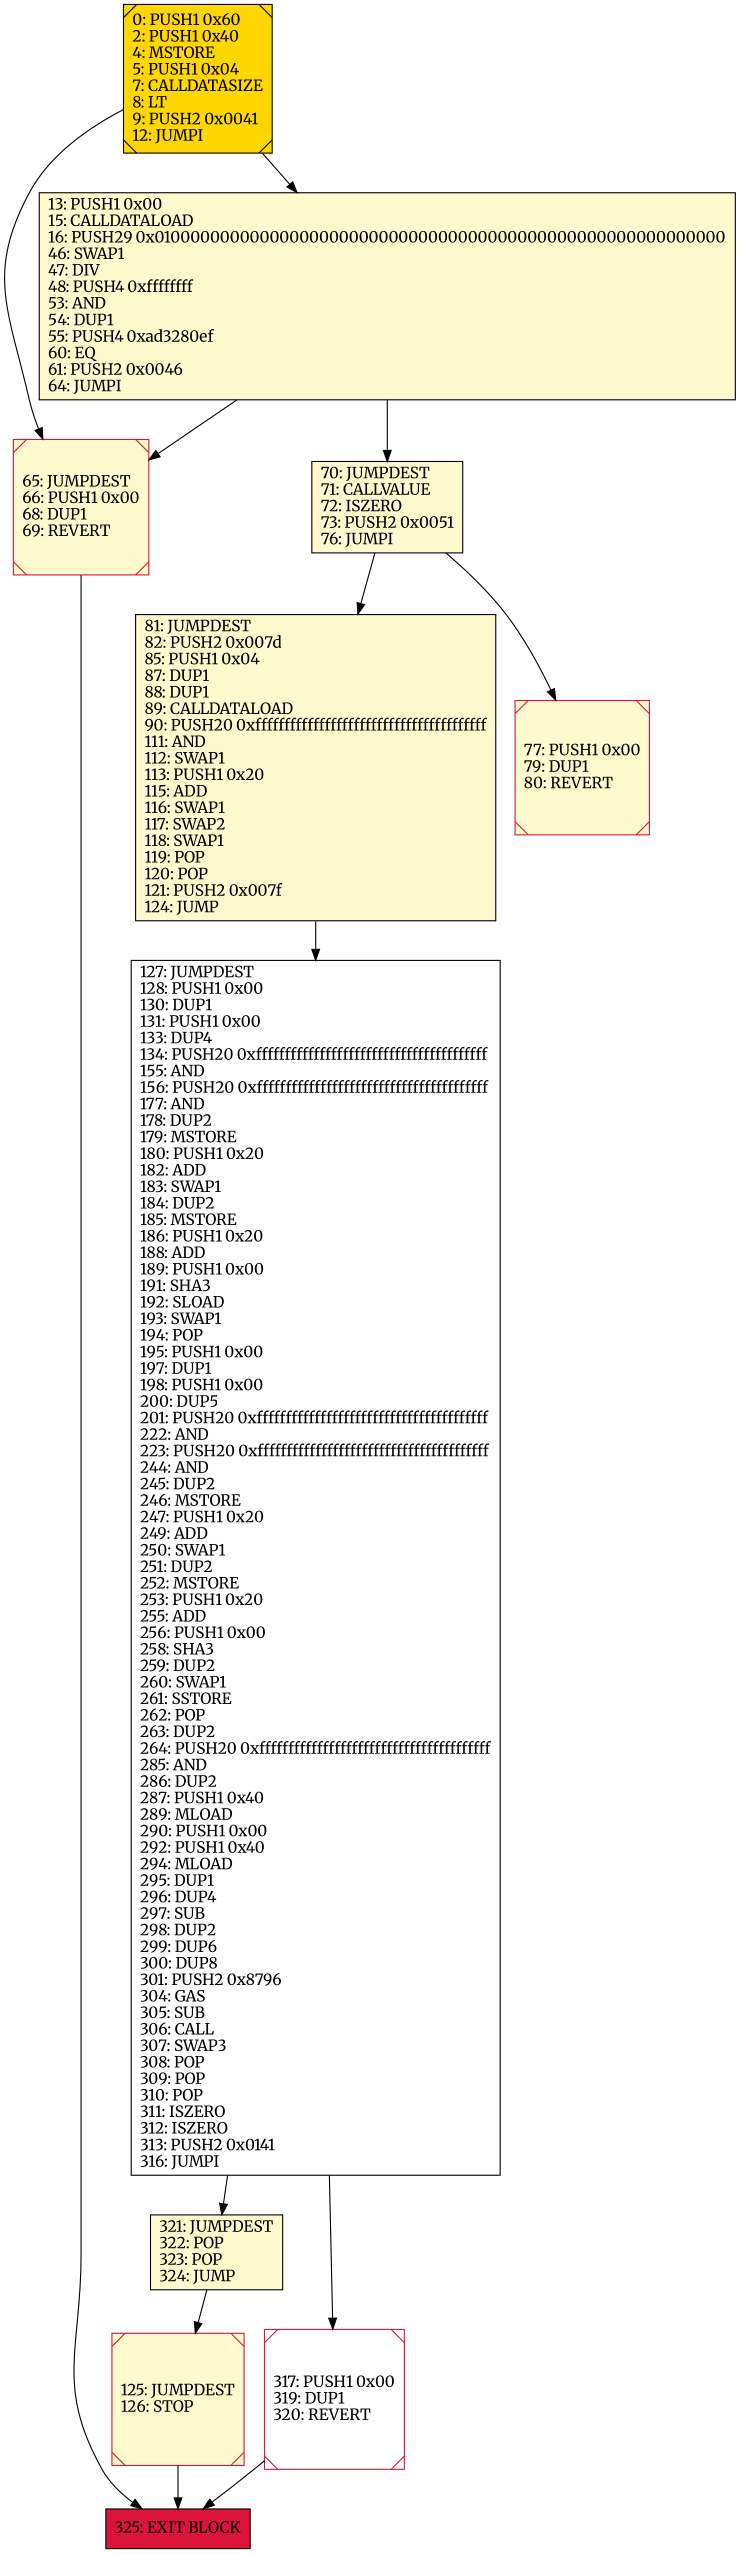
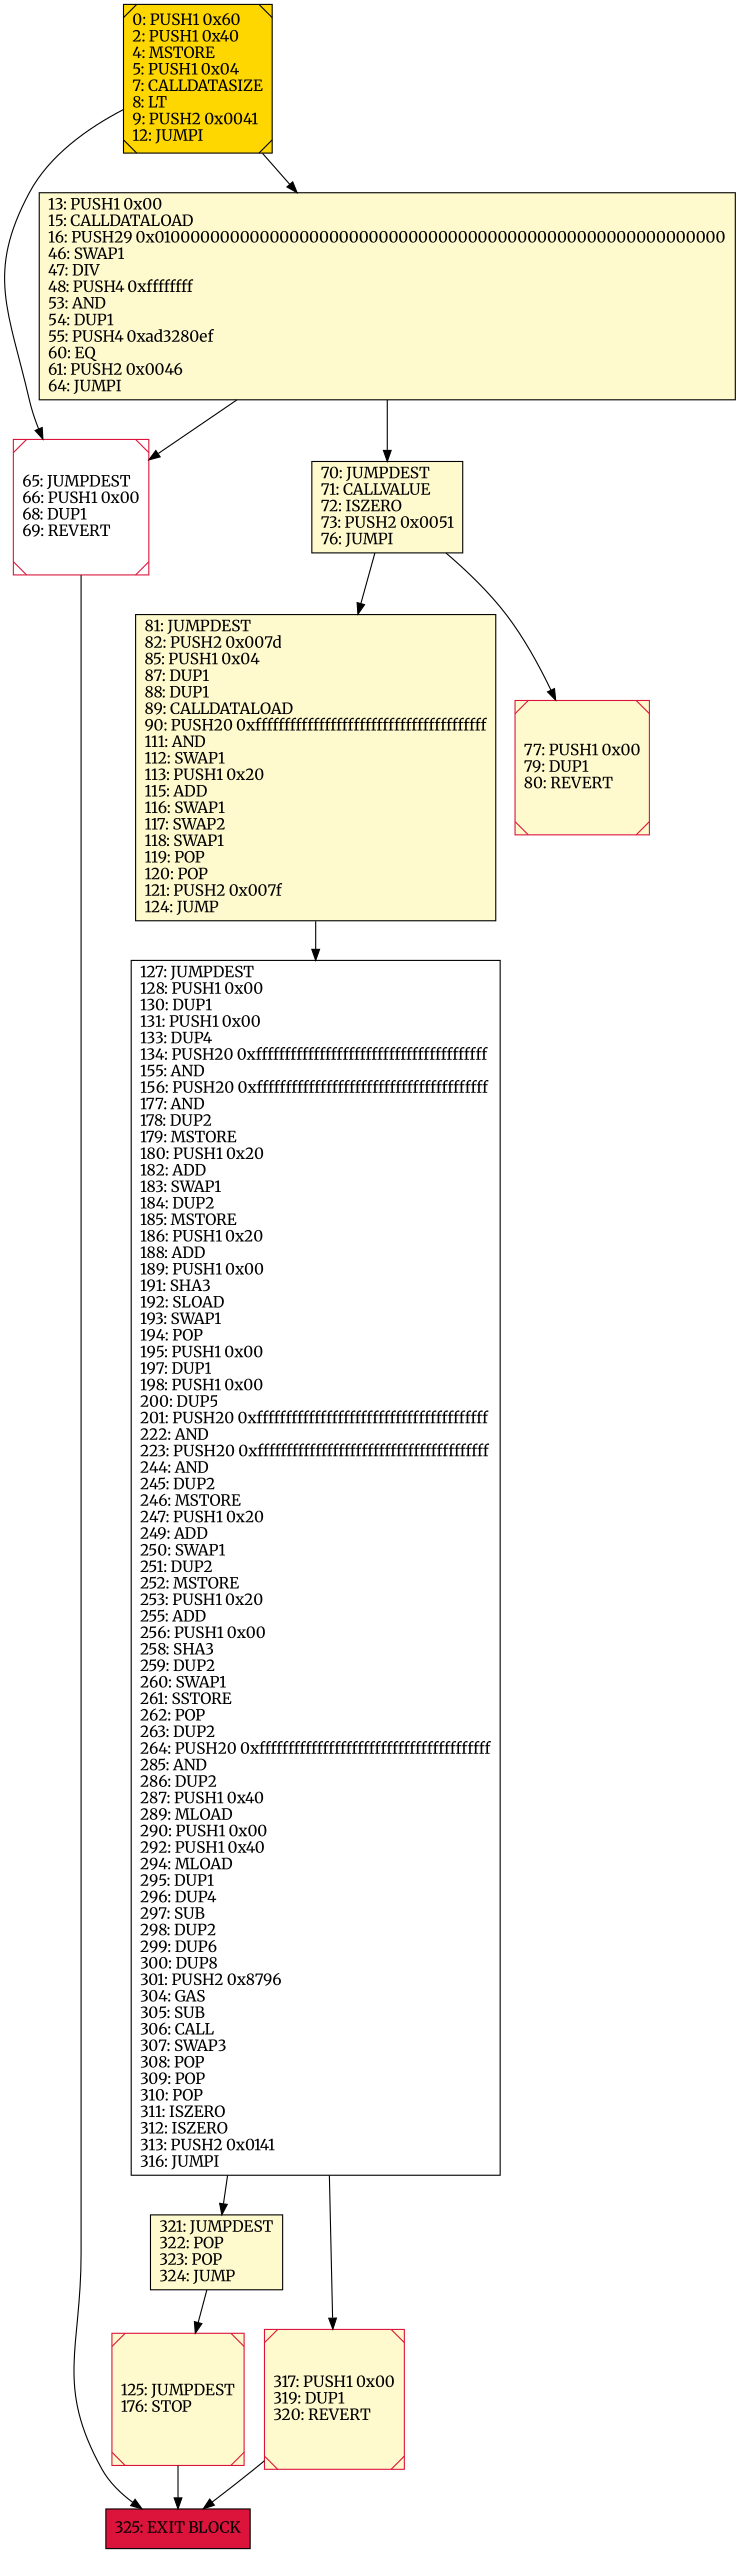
node "65: JUMPDEST 66: PUSH1 0x00 68: DUP1 69: REVERT": fillcolor lemonchiffon -> white
node "125: JUMPDEST 126: STOP": label "125: JUMPDEST 126: STOP" -> "125: JUMPDEST 176: STOP"
node "317: PUSH1 0x00 319: DUP1 320: REVERT": fillcolor white -> lemonchiffon
